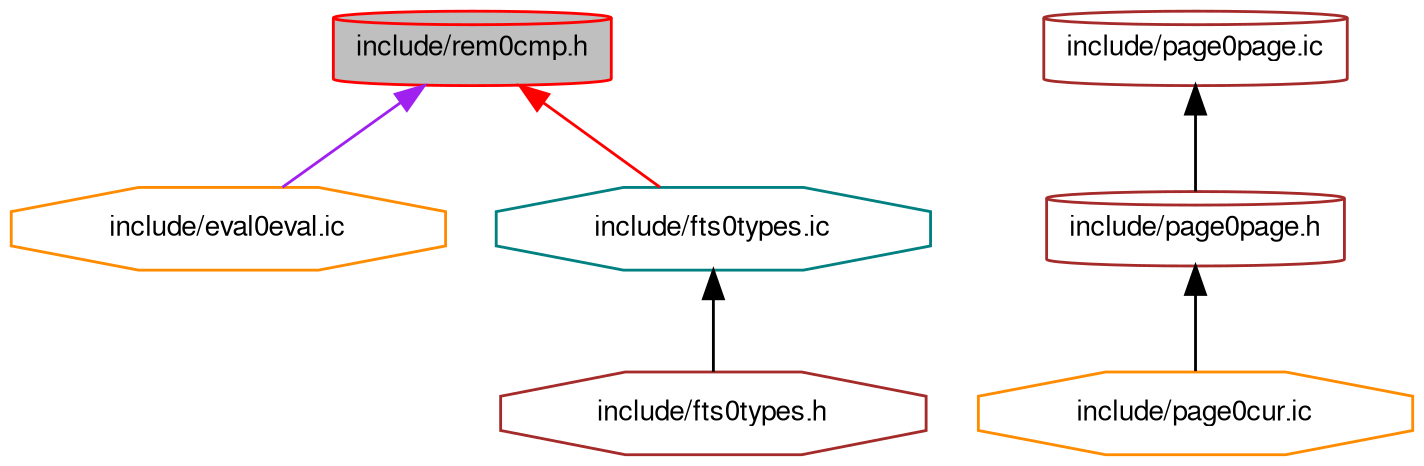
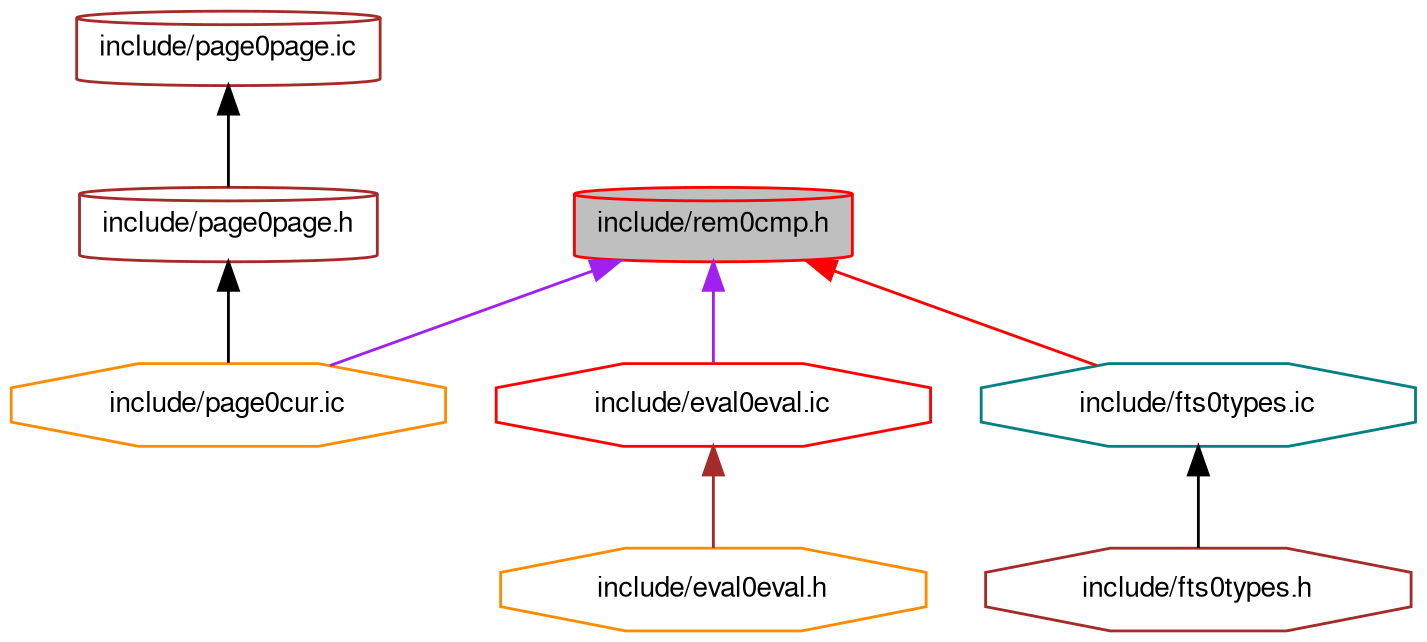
node "include/eval0eval.ic": color darkorange -> red
edge "include/page0cur.ic" -> "include/rem0cmp.h": added
node "include/eval0eval.h": added
